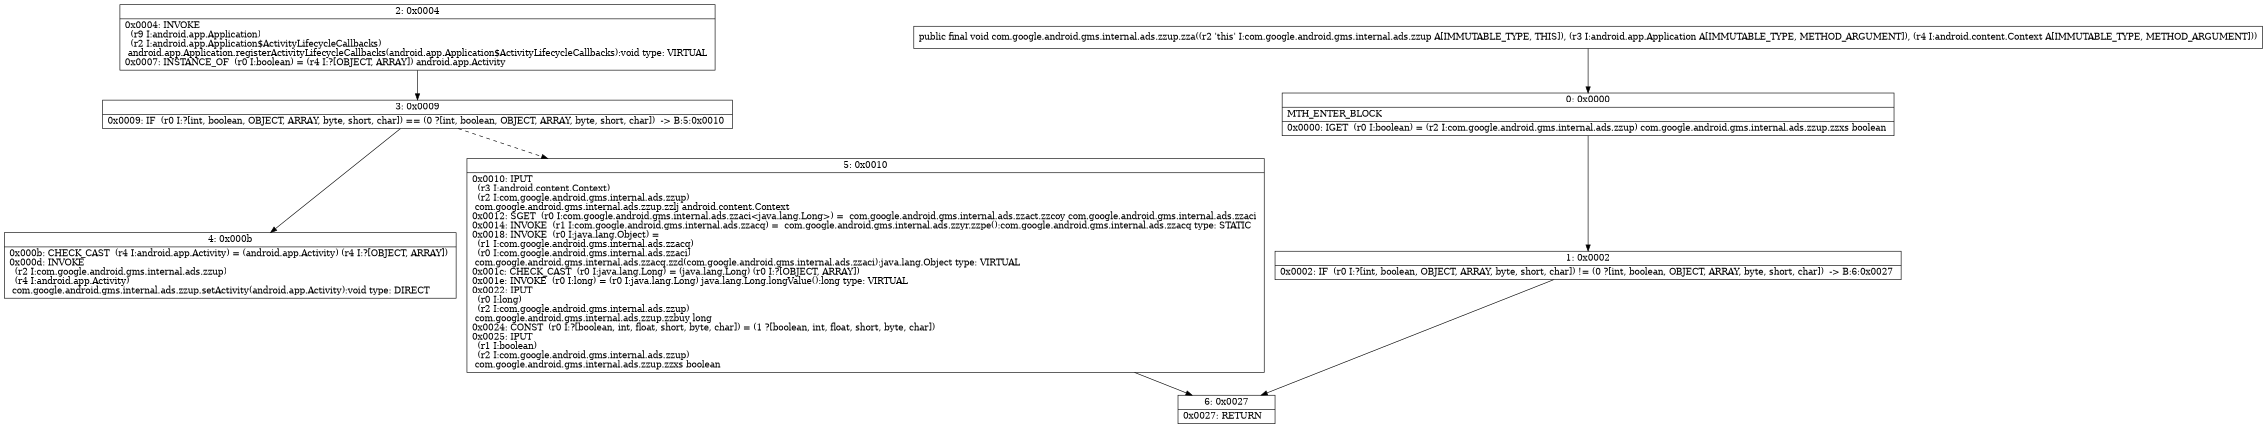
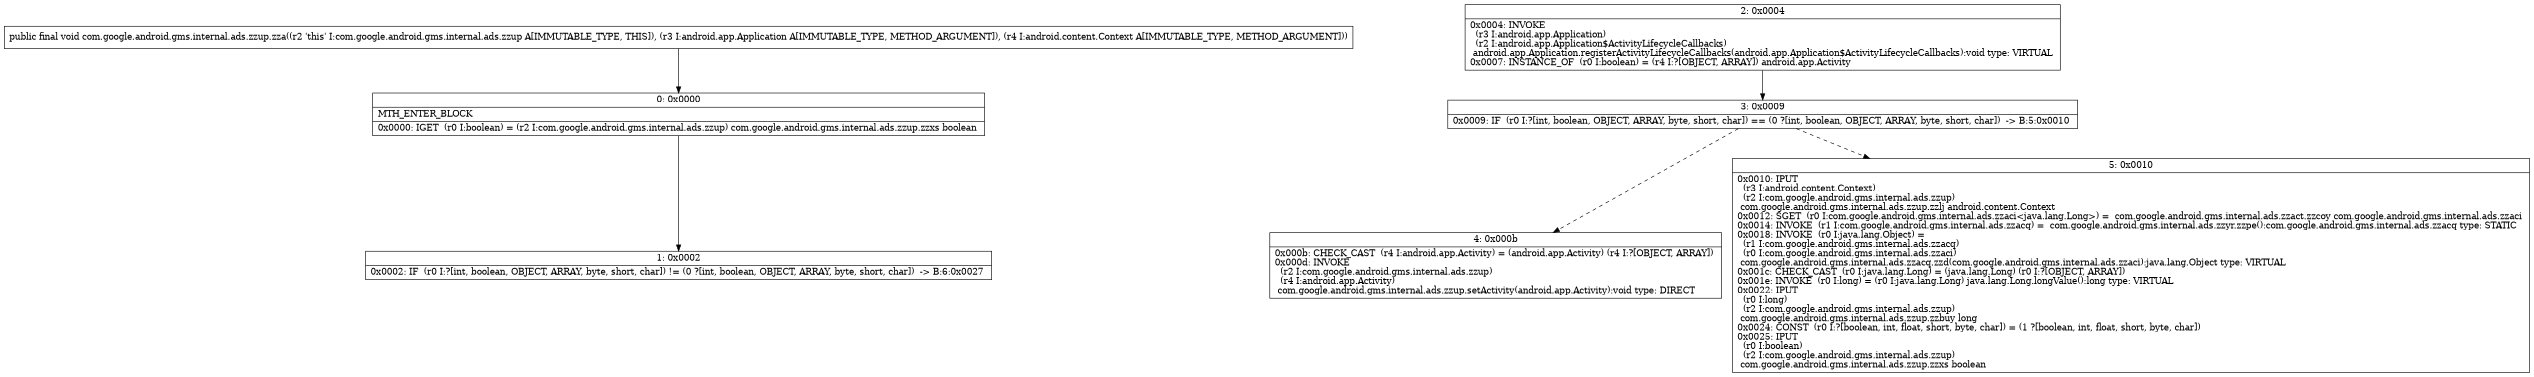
node "2: 0x0004": text "(r9 I:android.app.Application)" -> "(r3 I:android.app.Application)"
edge "3: 0x0009" -> "4: 0x000b": style solid -> dashed
node "5: 0x0010": text "(r1 I:boolean)" -> "(r0 I:boolean)"
node "6: 0x0027": removed
